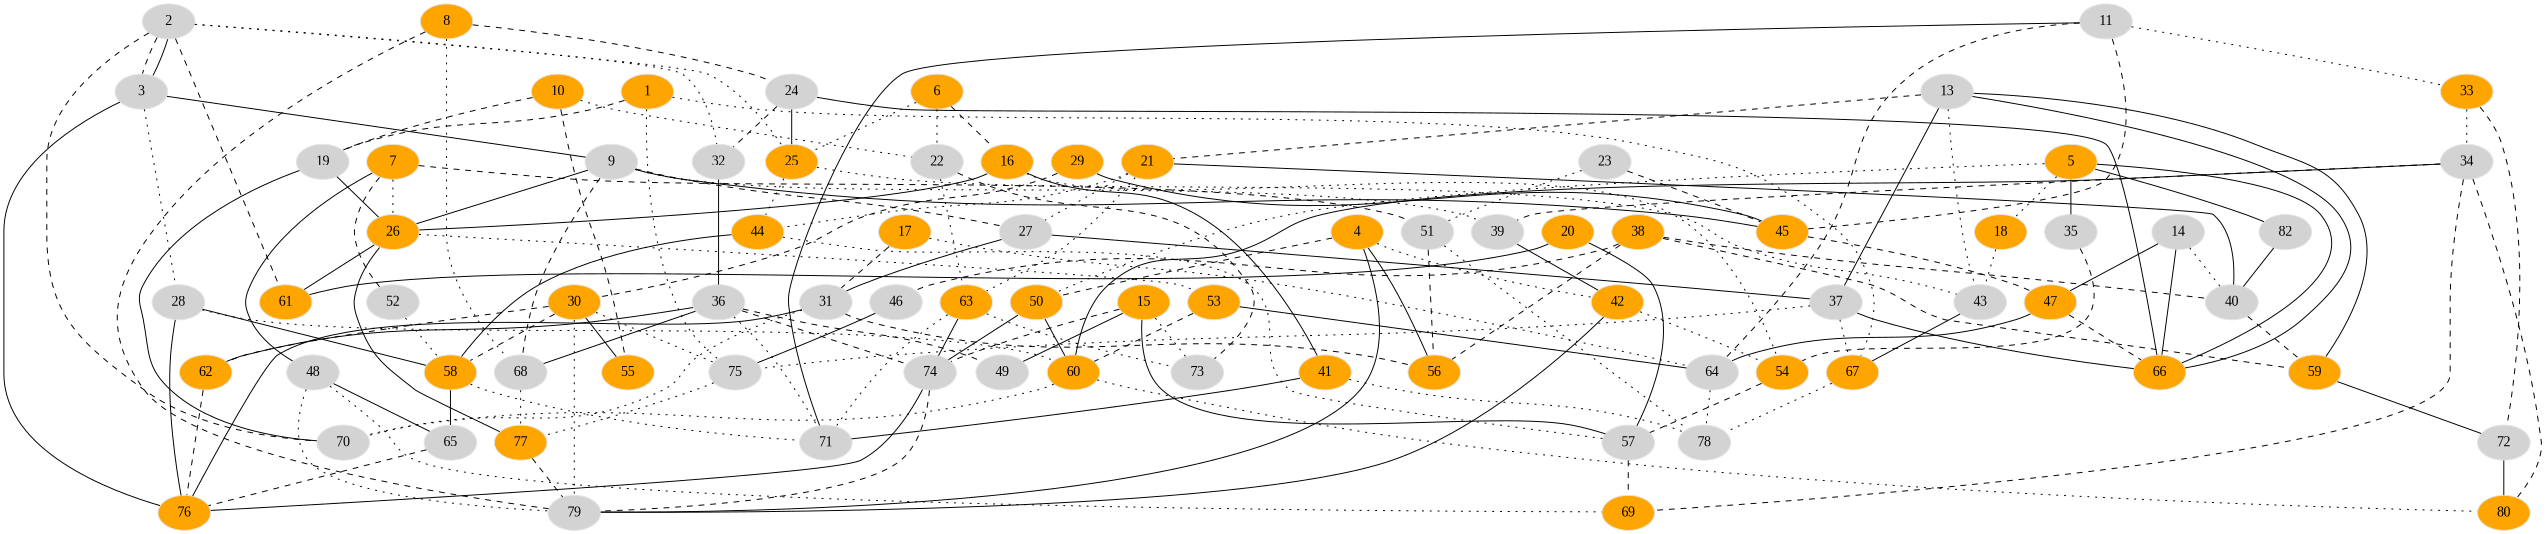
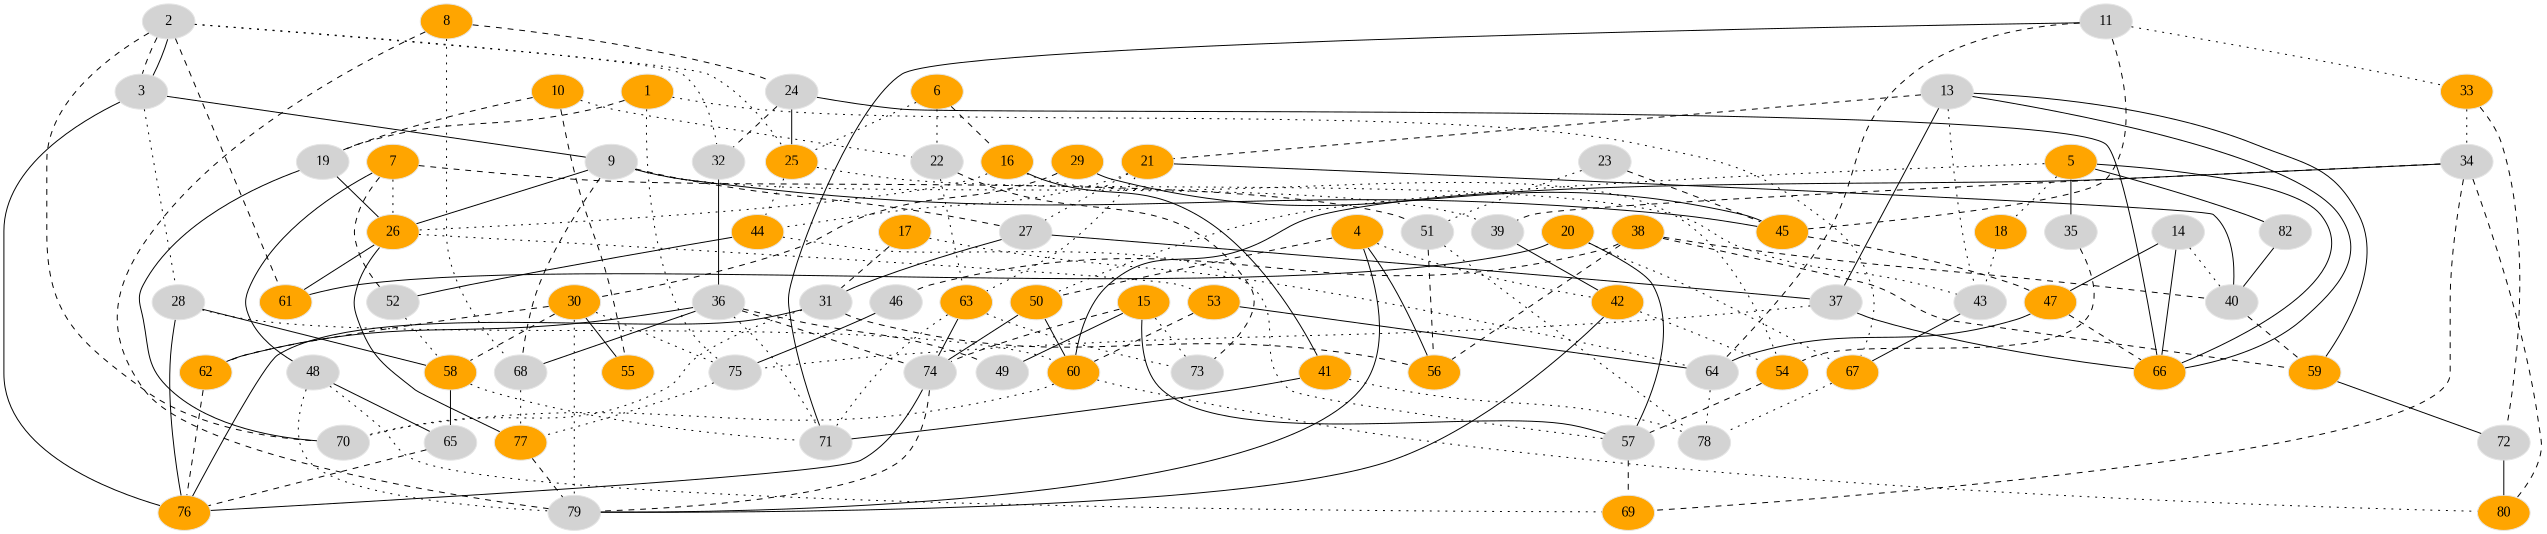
edge "16" -- "26": style solid -> dotted
edge "44" -- "58": now "44" -- "52"
edge "37" -- "67": now "20" -- "67"
